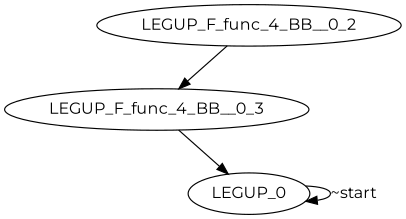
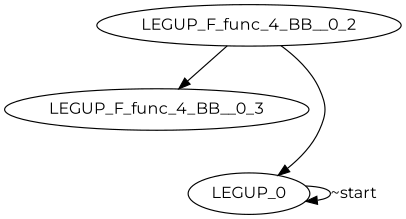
edge "LEGUP_F_func_4_BB__0_3" -> "LEGUP_0": now "LEGUP_F_func_4_BB__0_2" -> "LEGUP_0"
